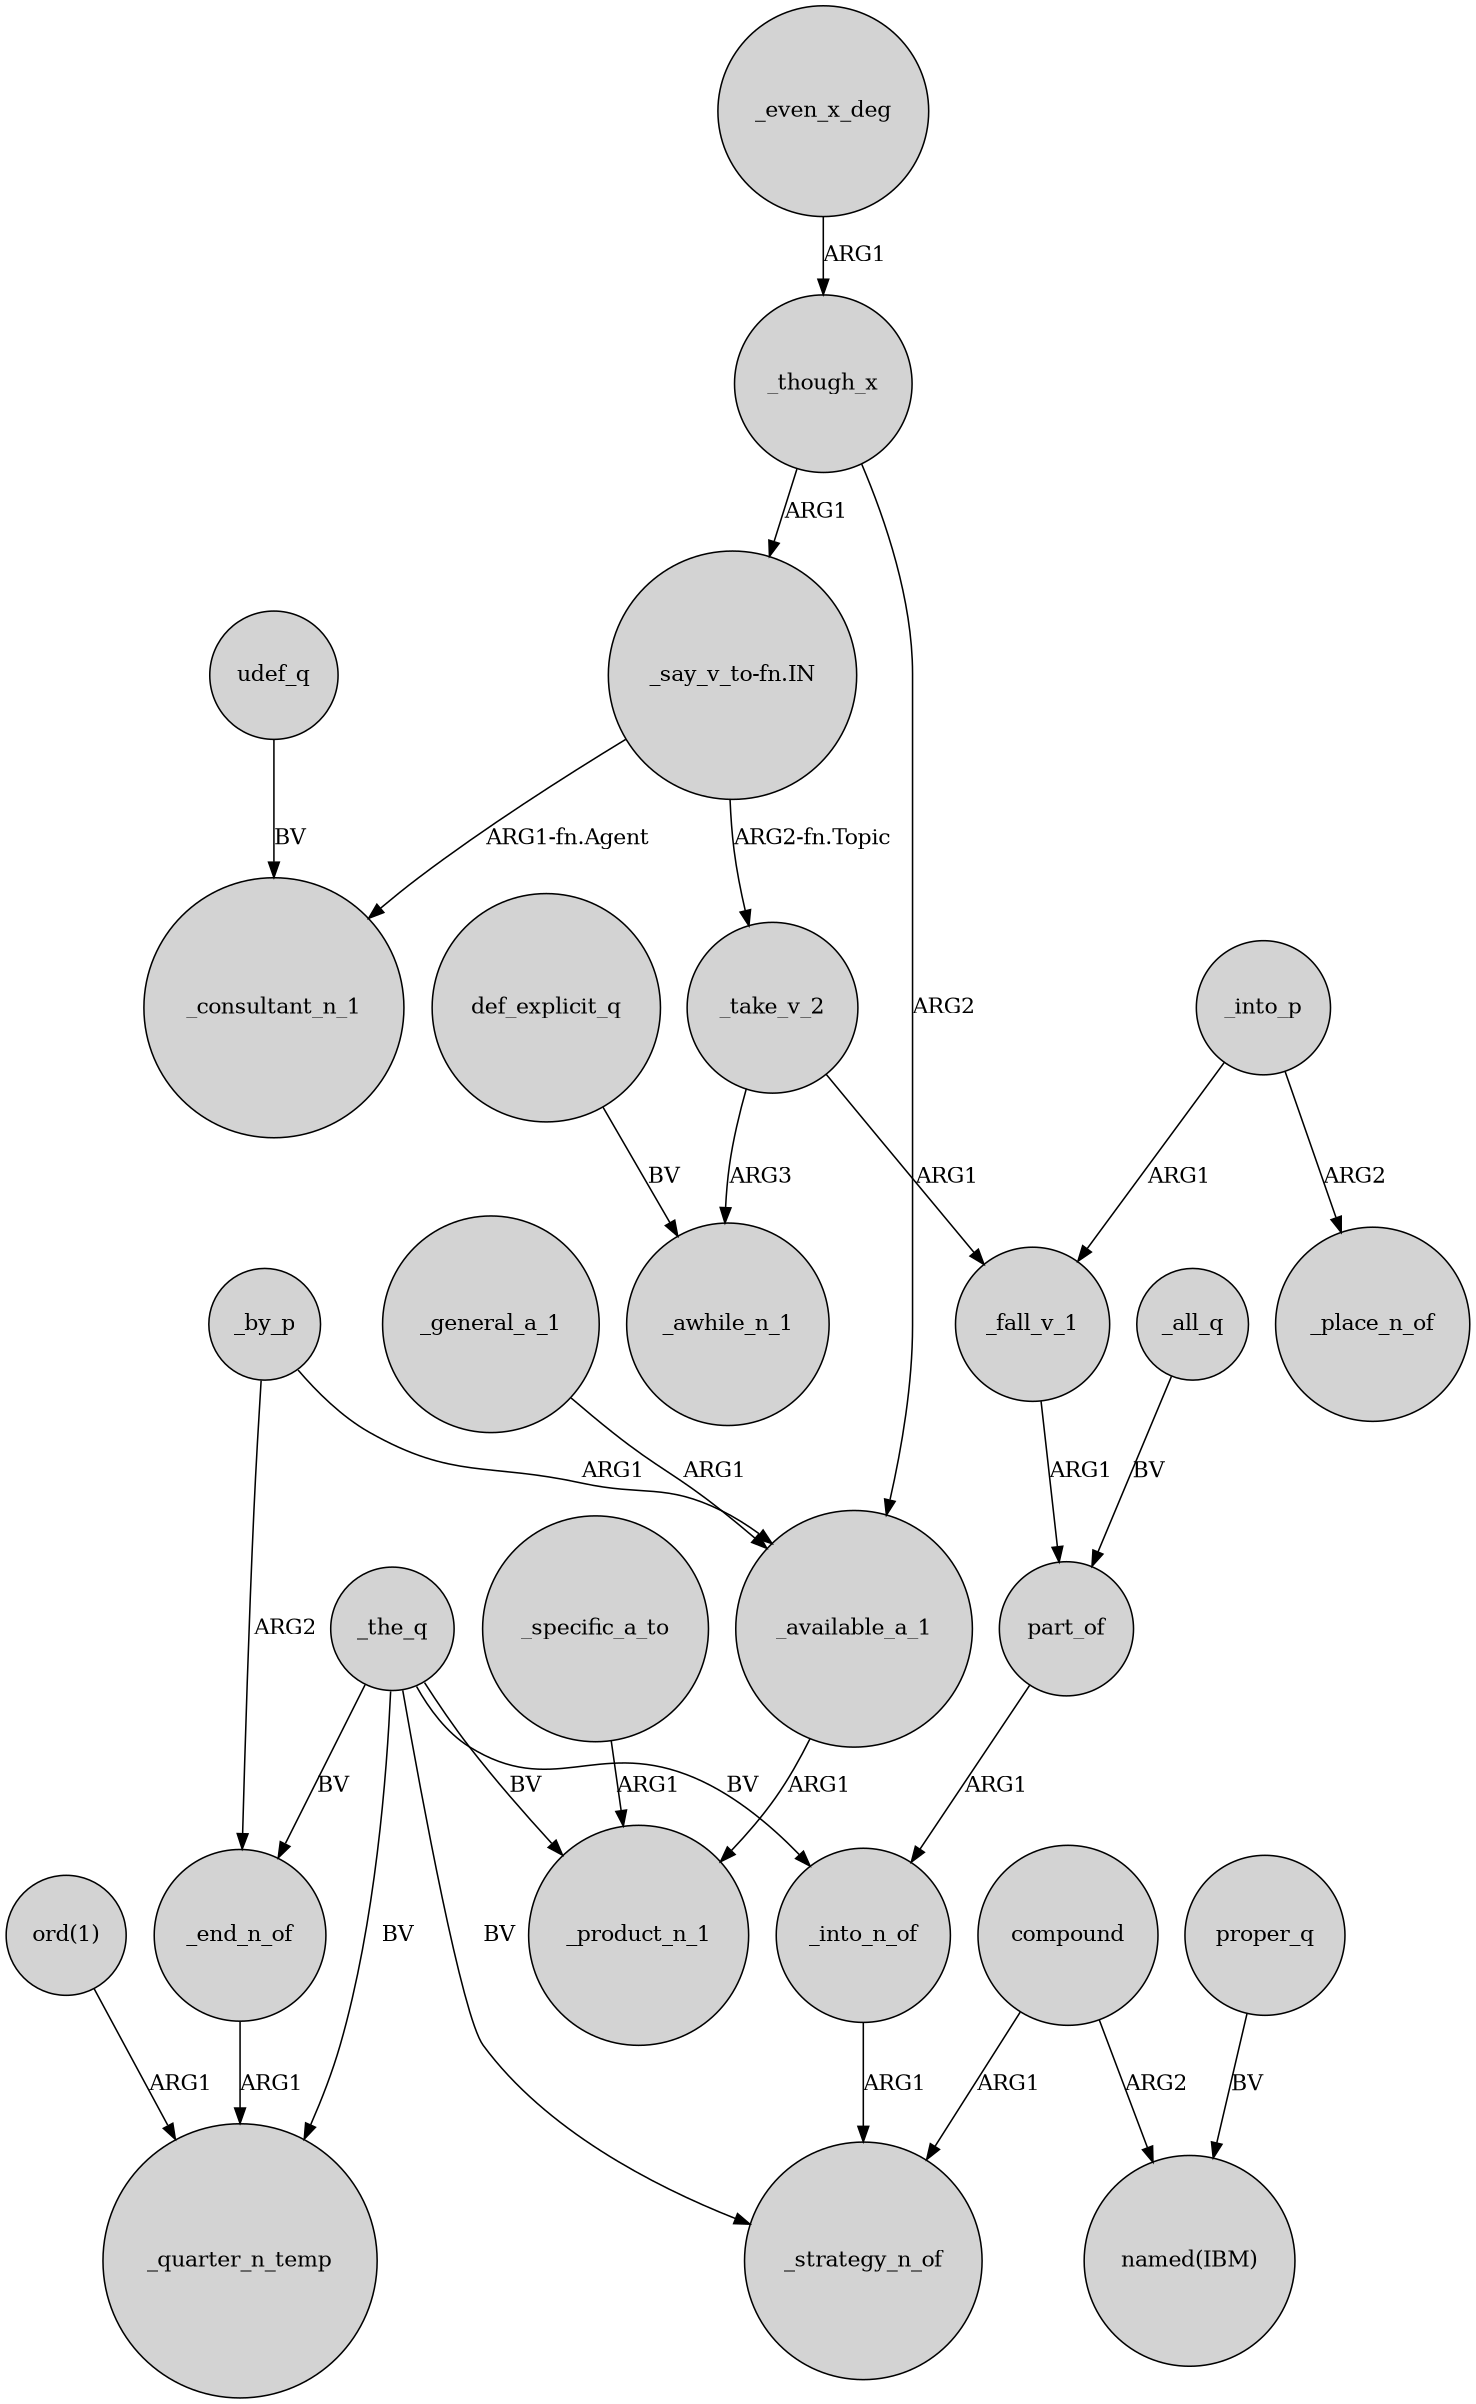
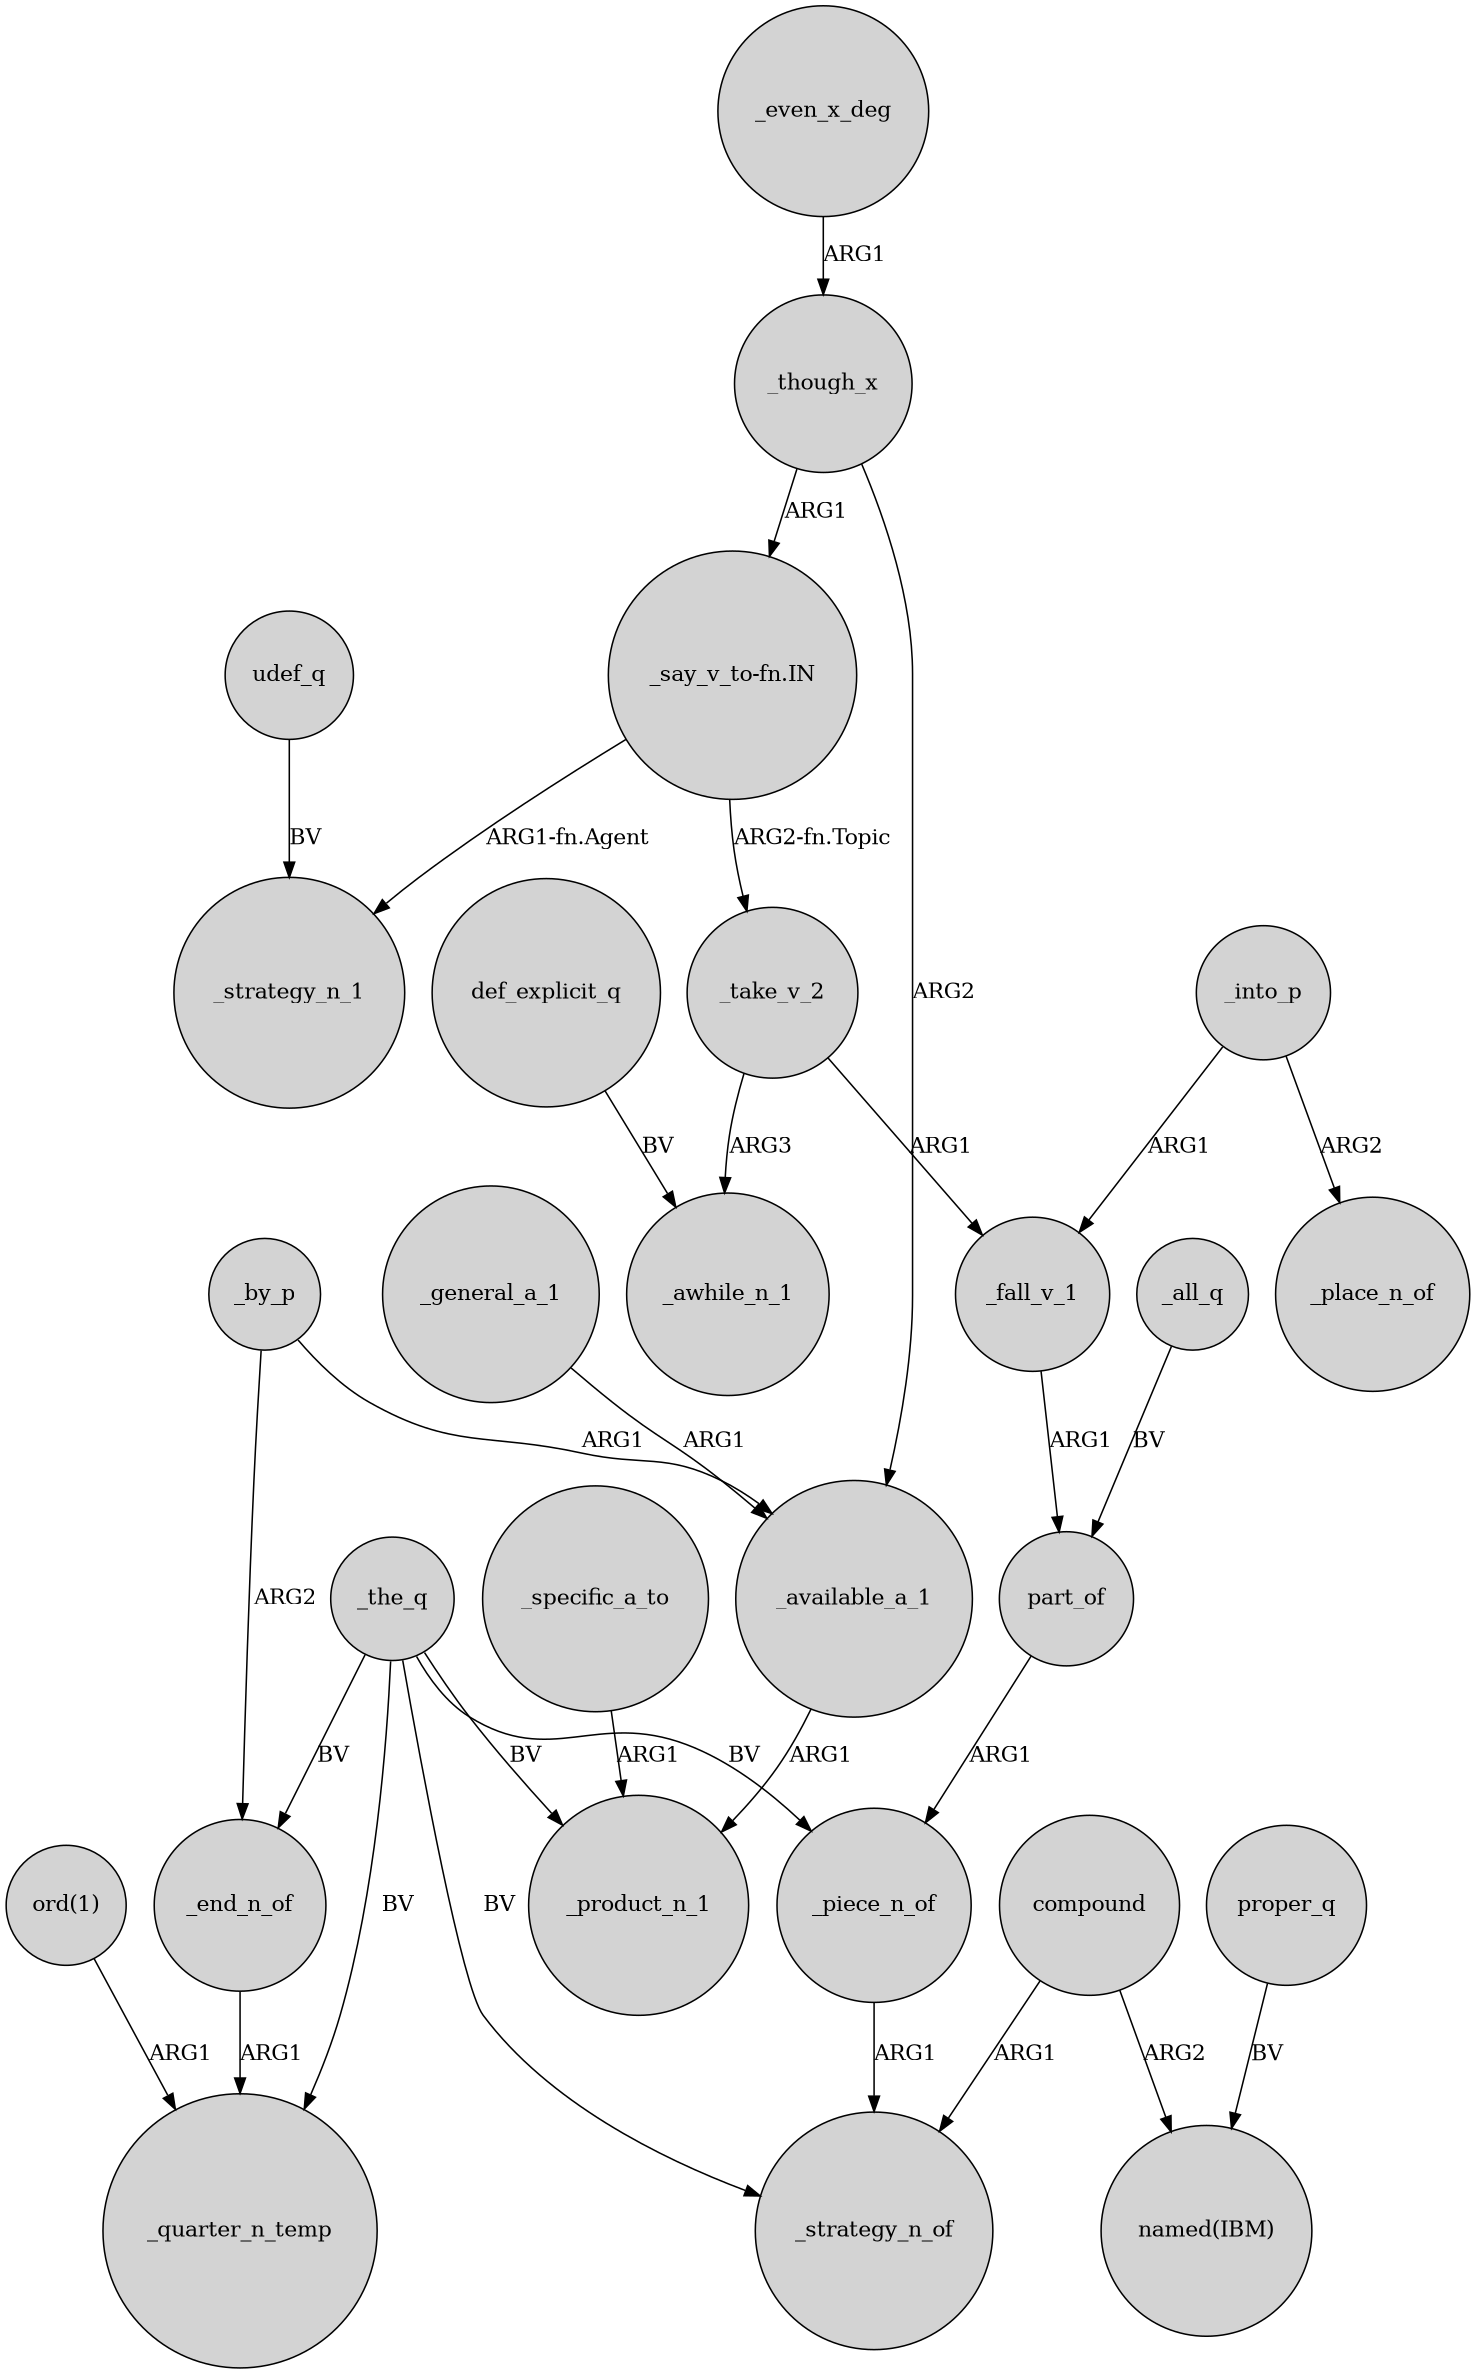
node "_consultant_n_1": label "_consultant_n_1" -> "_strategy_n_1"
node "_into_n_of": label "_into_n_of" -> "_piece_n_of"
